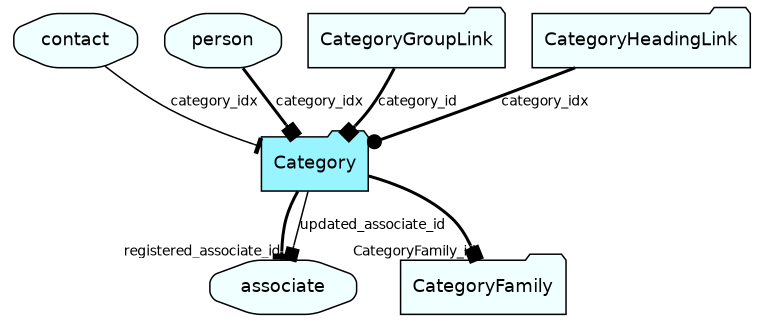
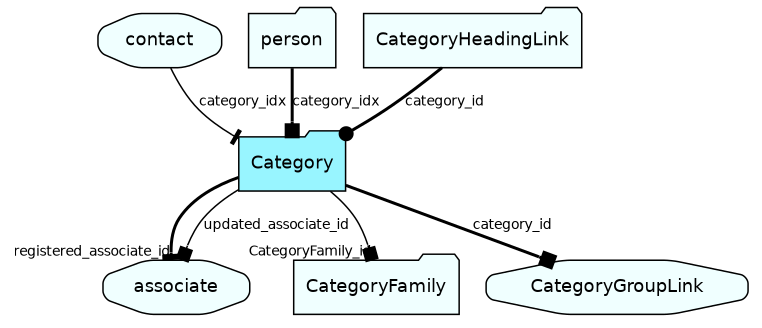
node "person": shape octagon -> folder
node "CategoryGroupLink": shape folder -> octagon
edge "CategoryGroupLink" -> "Category": reversed
edge "CategoryHeadingLink" -> "Category": label "category_idx" -> "category_id"
edge "Category" -> "CategoryFamily": style bold -> solid
